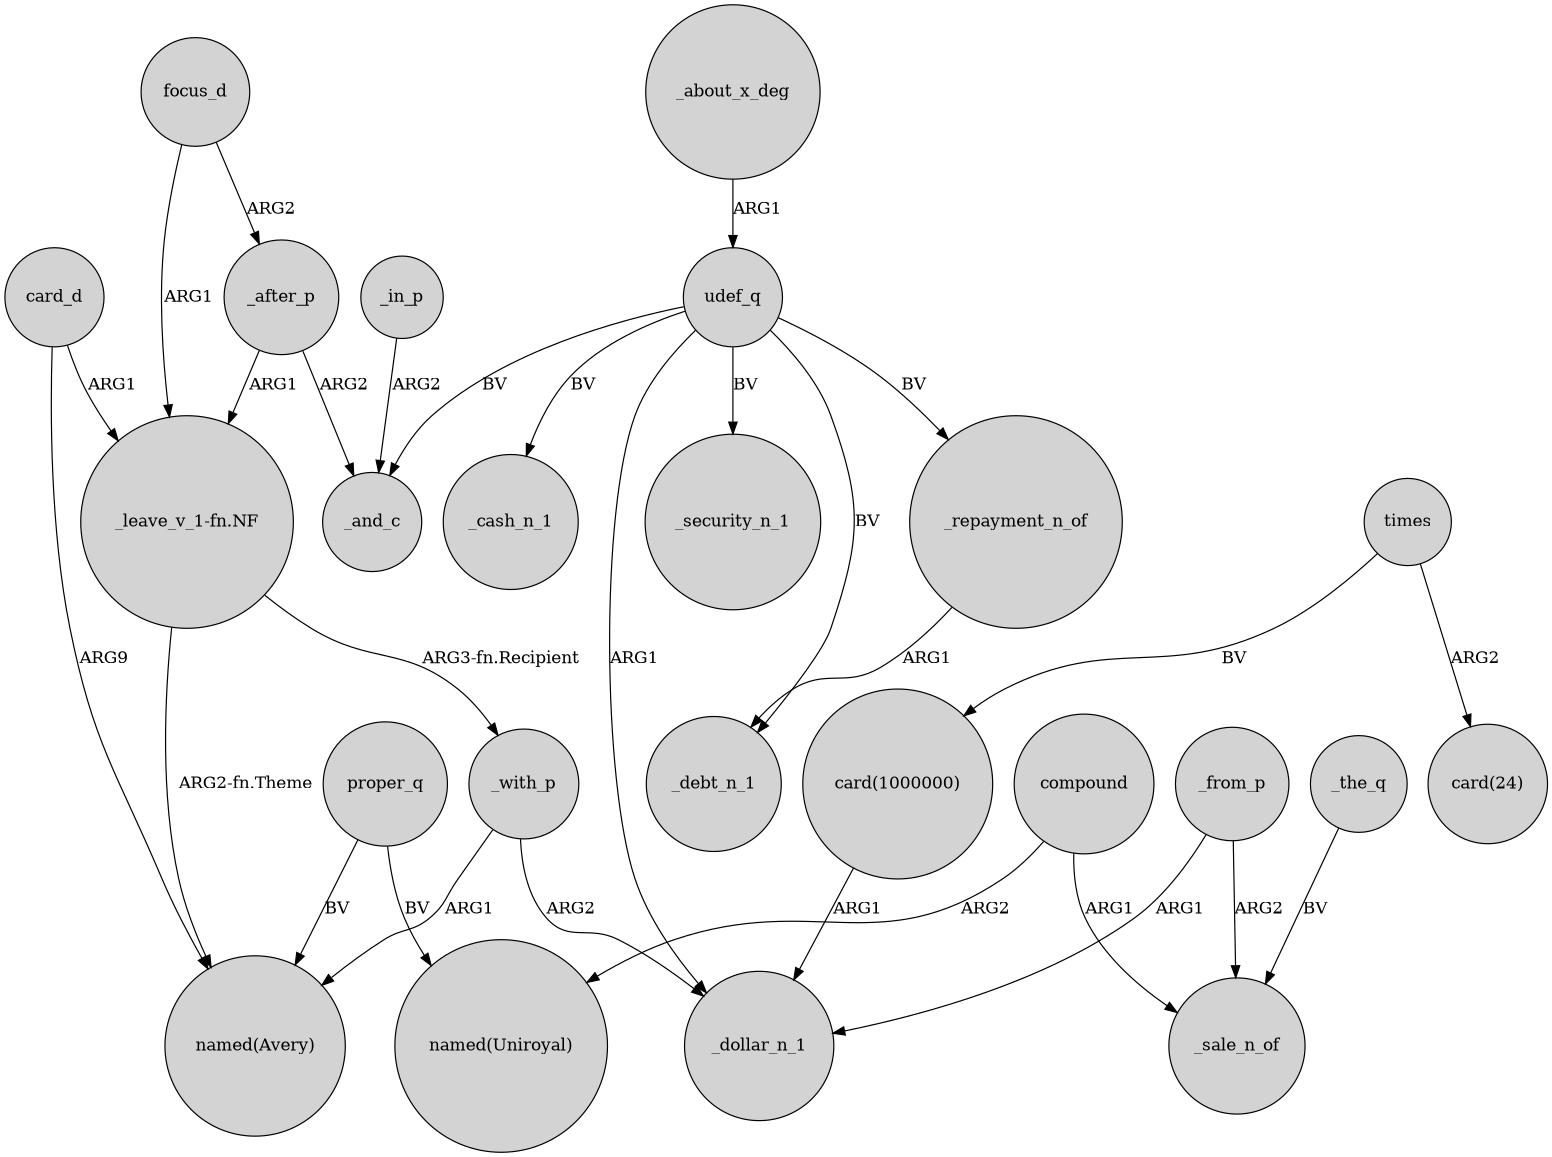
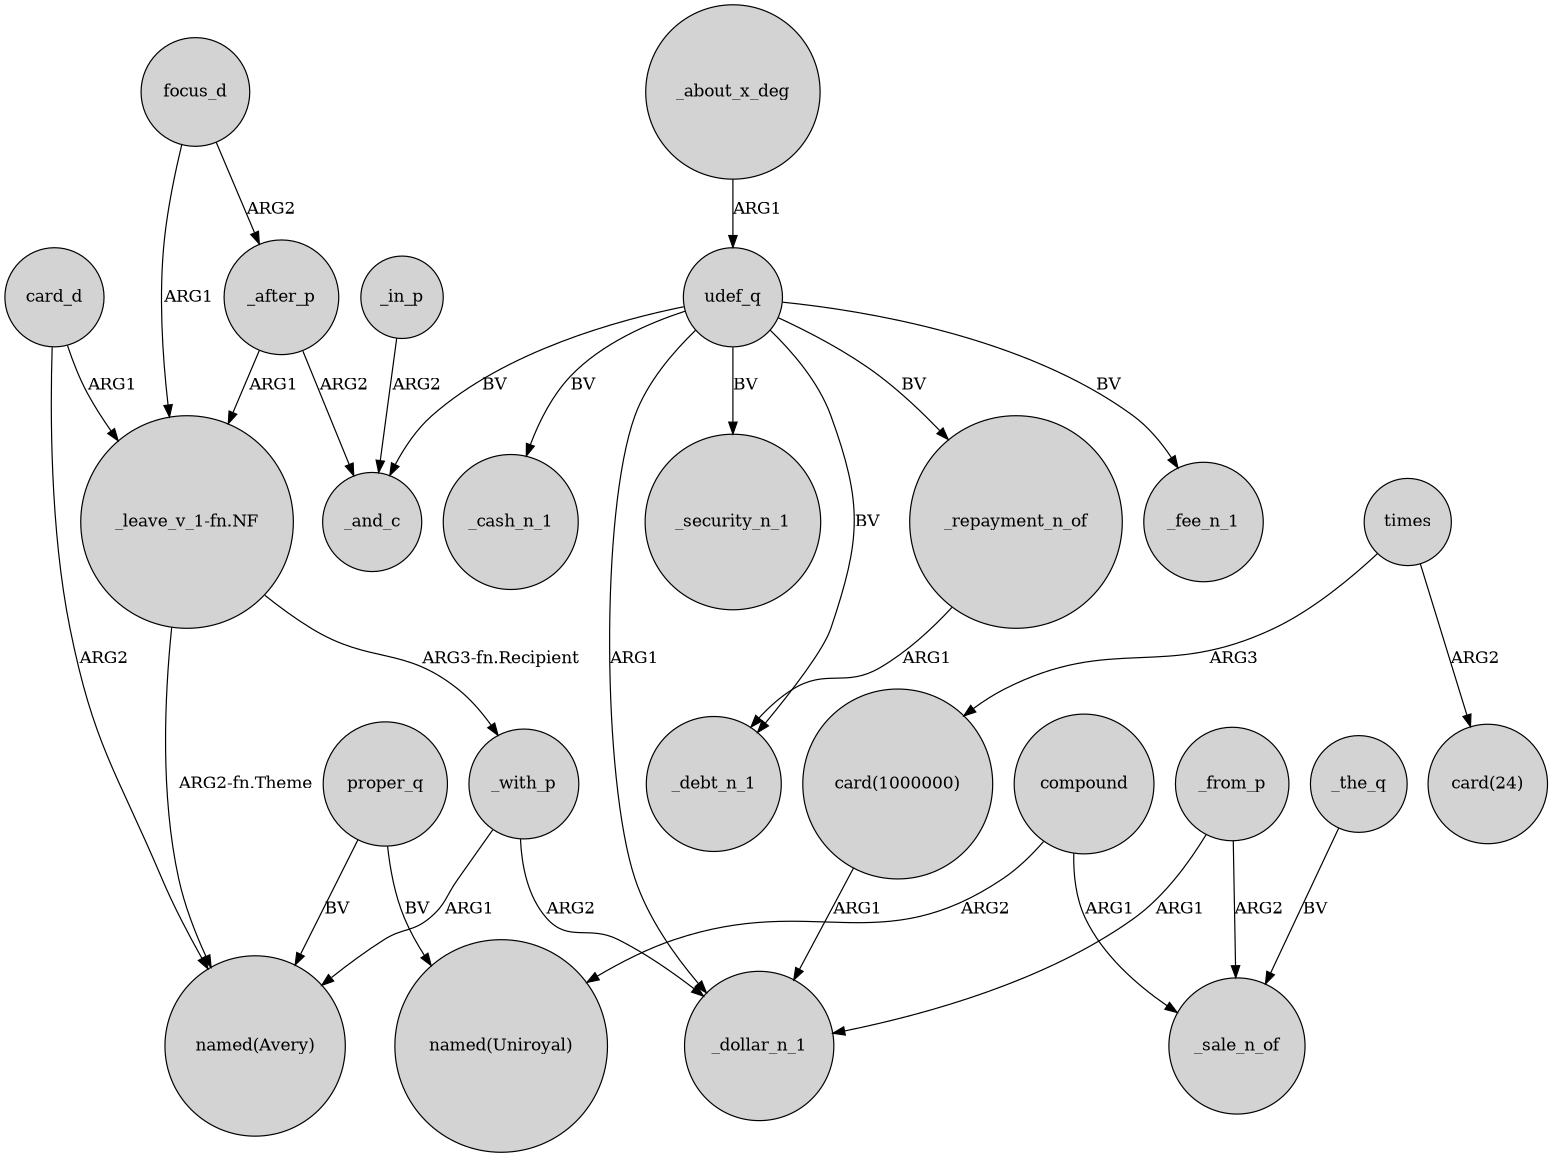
node "_fee_n_1": added
edge "card_d" -> "named(Avery)": label "ARG9" -> "ARG2"
edge "times" -> "card(1000000)": label "BV" -> "ARG3"
